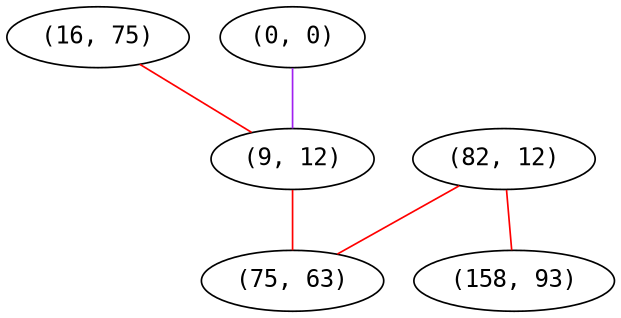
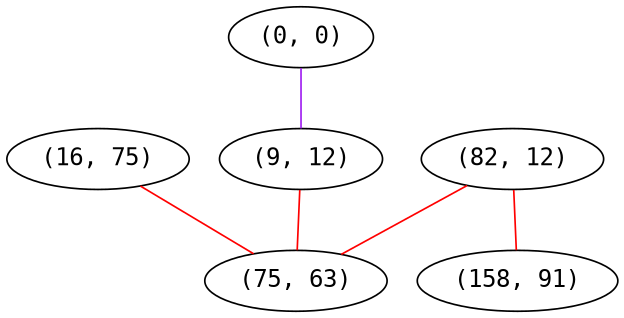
edge "(16, 75)" -- "(9, 12)": now "(16, 75)" -- "(75, 63)"
node "(158, 93)": label "(158, 93)" -> "(158, 91)"
